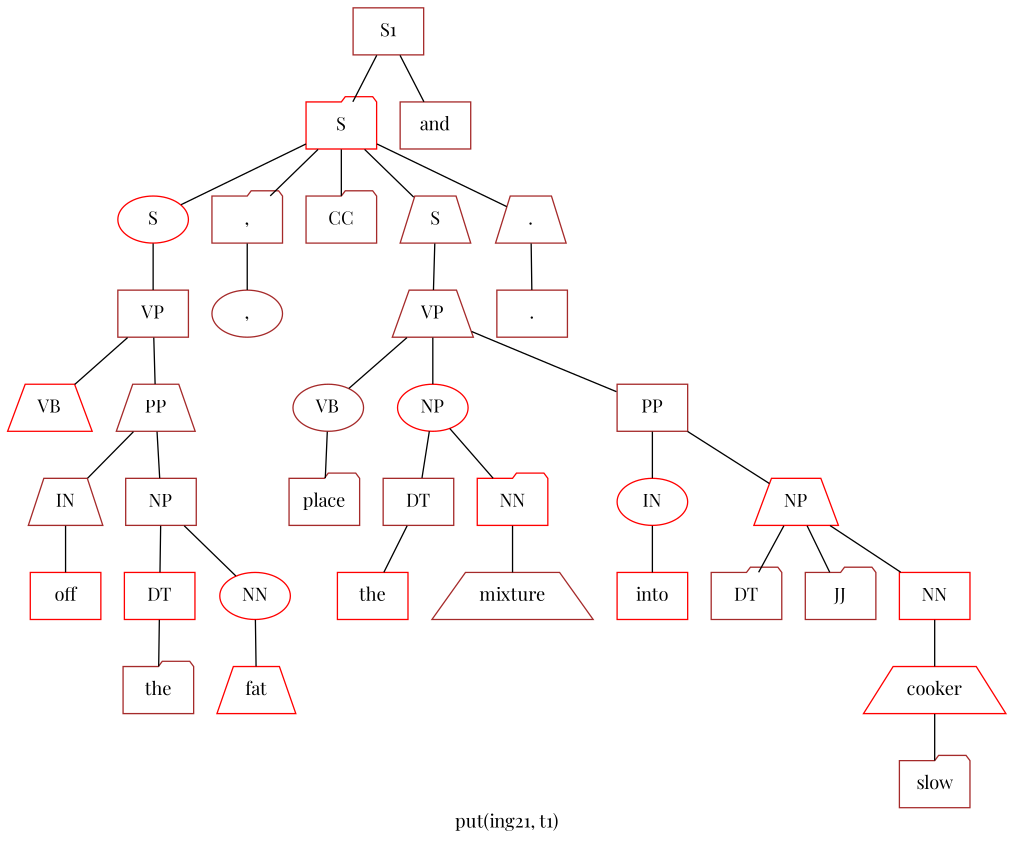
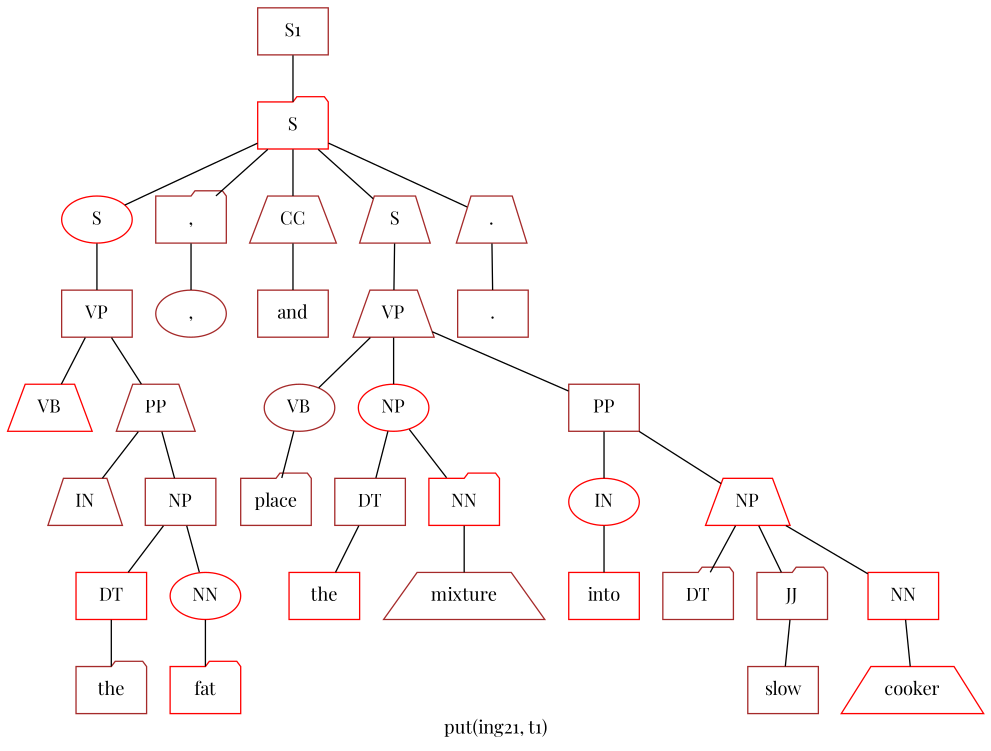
edge "S1" -- "and": now "CC" -- "and"
node "CC": shape folder -> trapezium
node "off": removed
node "fat": shape trapezium -> folder
edge "cooker" -- "slow": now "JJ" -- "slow"
node "slow": shape folder -> box
